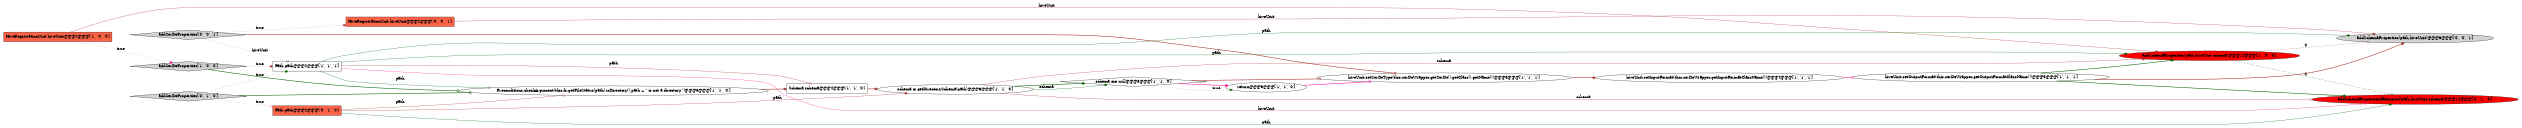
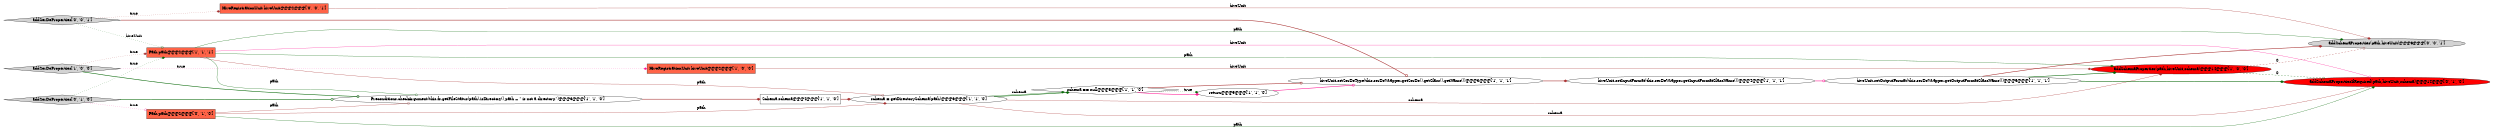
edge "HiveRegistrationUnit hiveUnit@@@2@@@['1', '0', '0']" -> "addSerDeProperties['1', '0', '0']": reversed
node "Path path@@@2@@@['1', '1', '1']": fillcolor white -> tomato
edge "Path path@@@2@@@['1', '1', '1']" -> "Schema schema@@@4@@@['1', '1', '0']": now "Path path@@@2@@@['1', '1', '1']" -> "schema = getDirectorySchema(path)@@@6@@@['1', '1', '0']"
